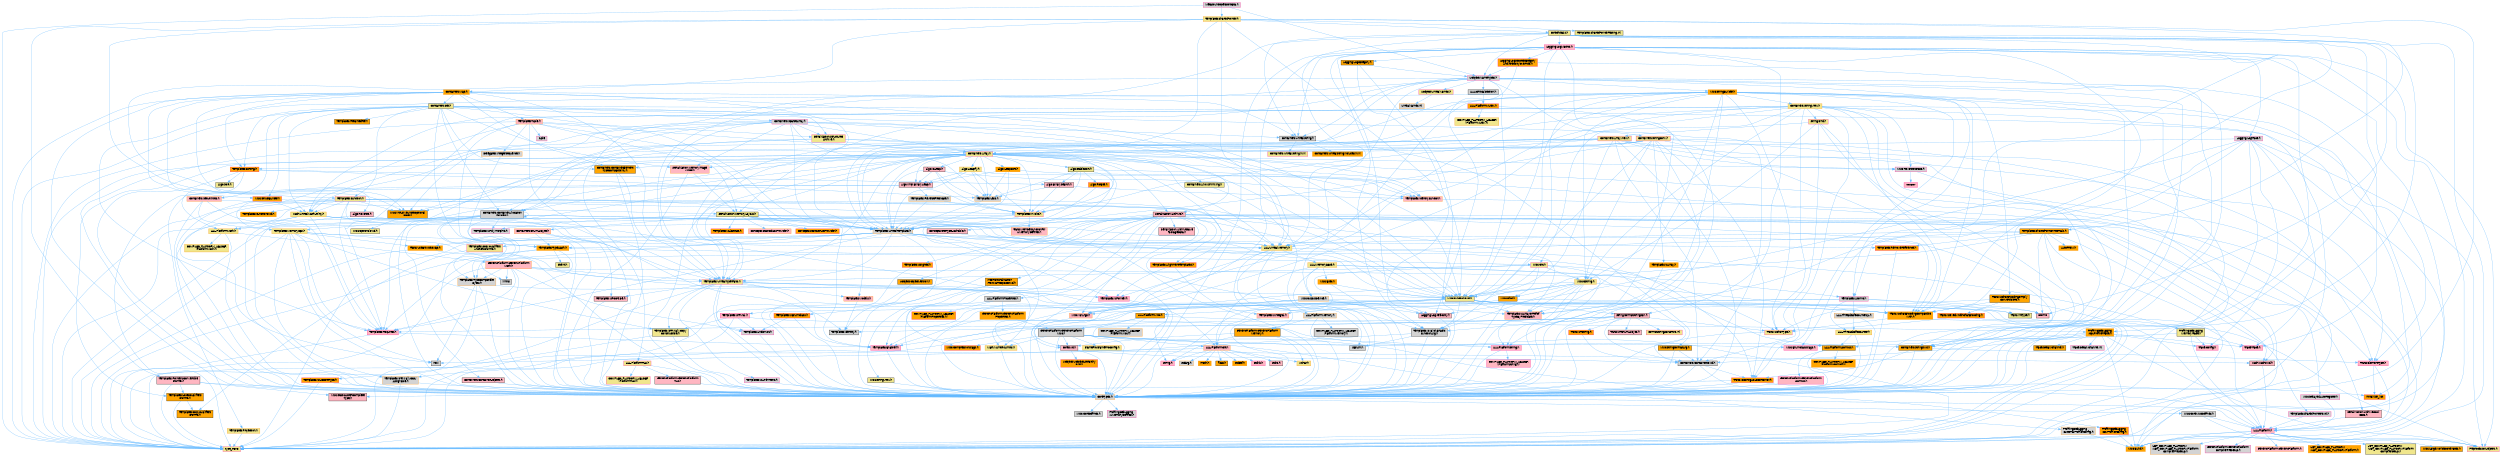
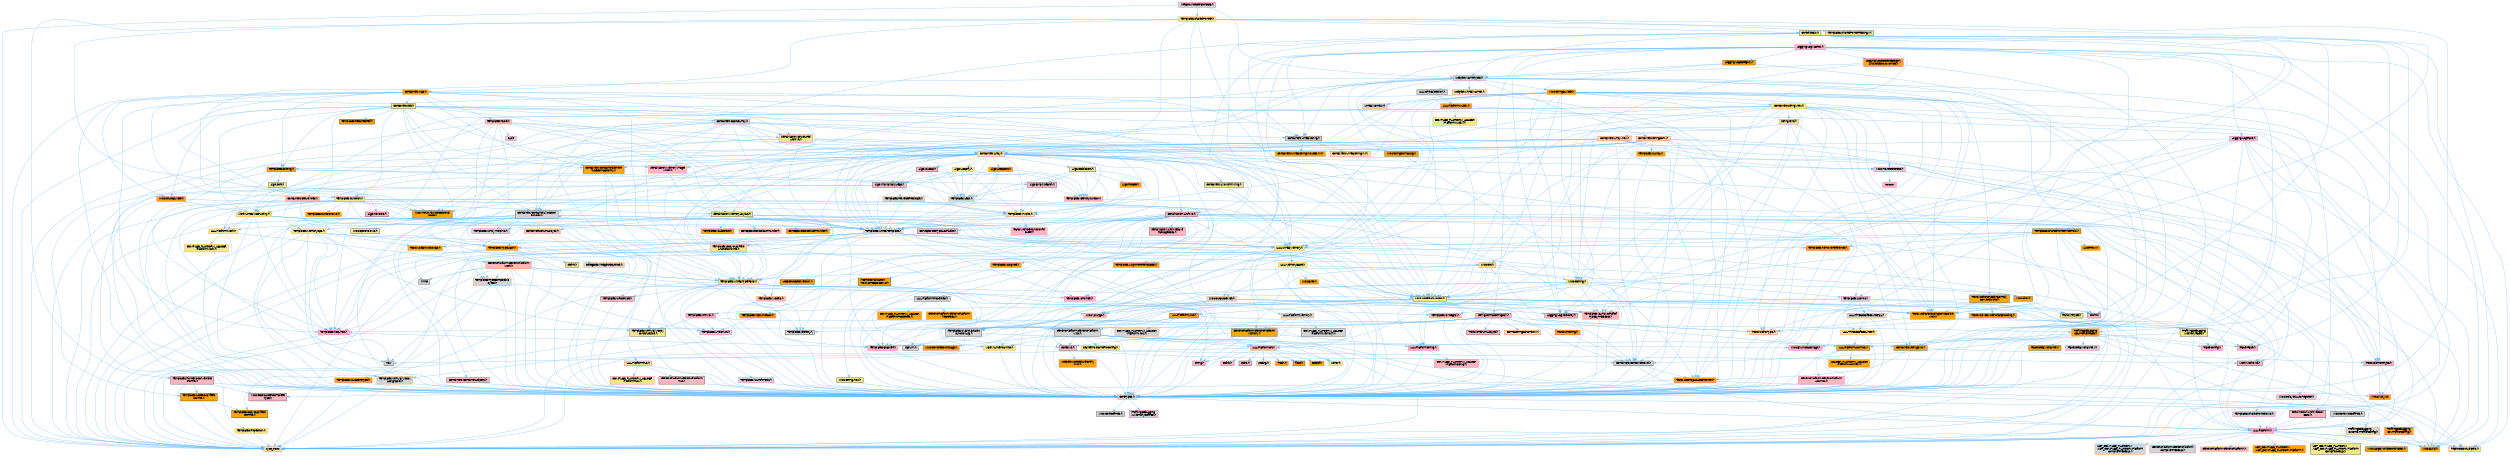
node "Traits/MemberFunctionPtr UMemoryDefines.h": label "Traits/MemberFunctionPtr UMemoryDefines.h" -> "Traits/MemberFunctionPtr Outer.h"
node "Misc/FunctionFwd.h": label "Misc/FunctionFwd.h" -> "Misc/AssertionMacros.h"
node "COMPILED_PLATFORM_HEADER (PlatformAtomics.h)": label "COMPILED_PLATFORM_HEADER (PlatformAtomics.h)" -> "HEADER_PLATFORM_HEADER (PlatformAtomics.h)"
edge "Misc/StringFormatArg.h" -> "CoreTypes.h": now "UObject/UnrealNames.h" -> "CoreTypes.h"
